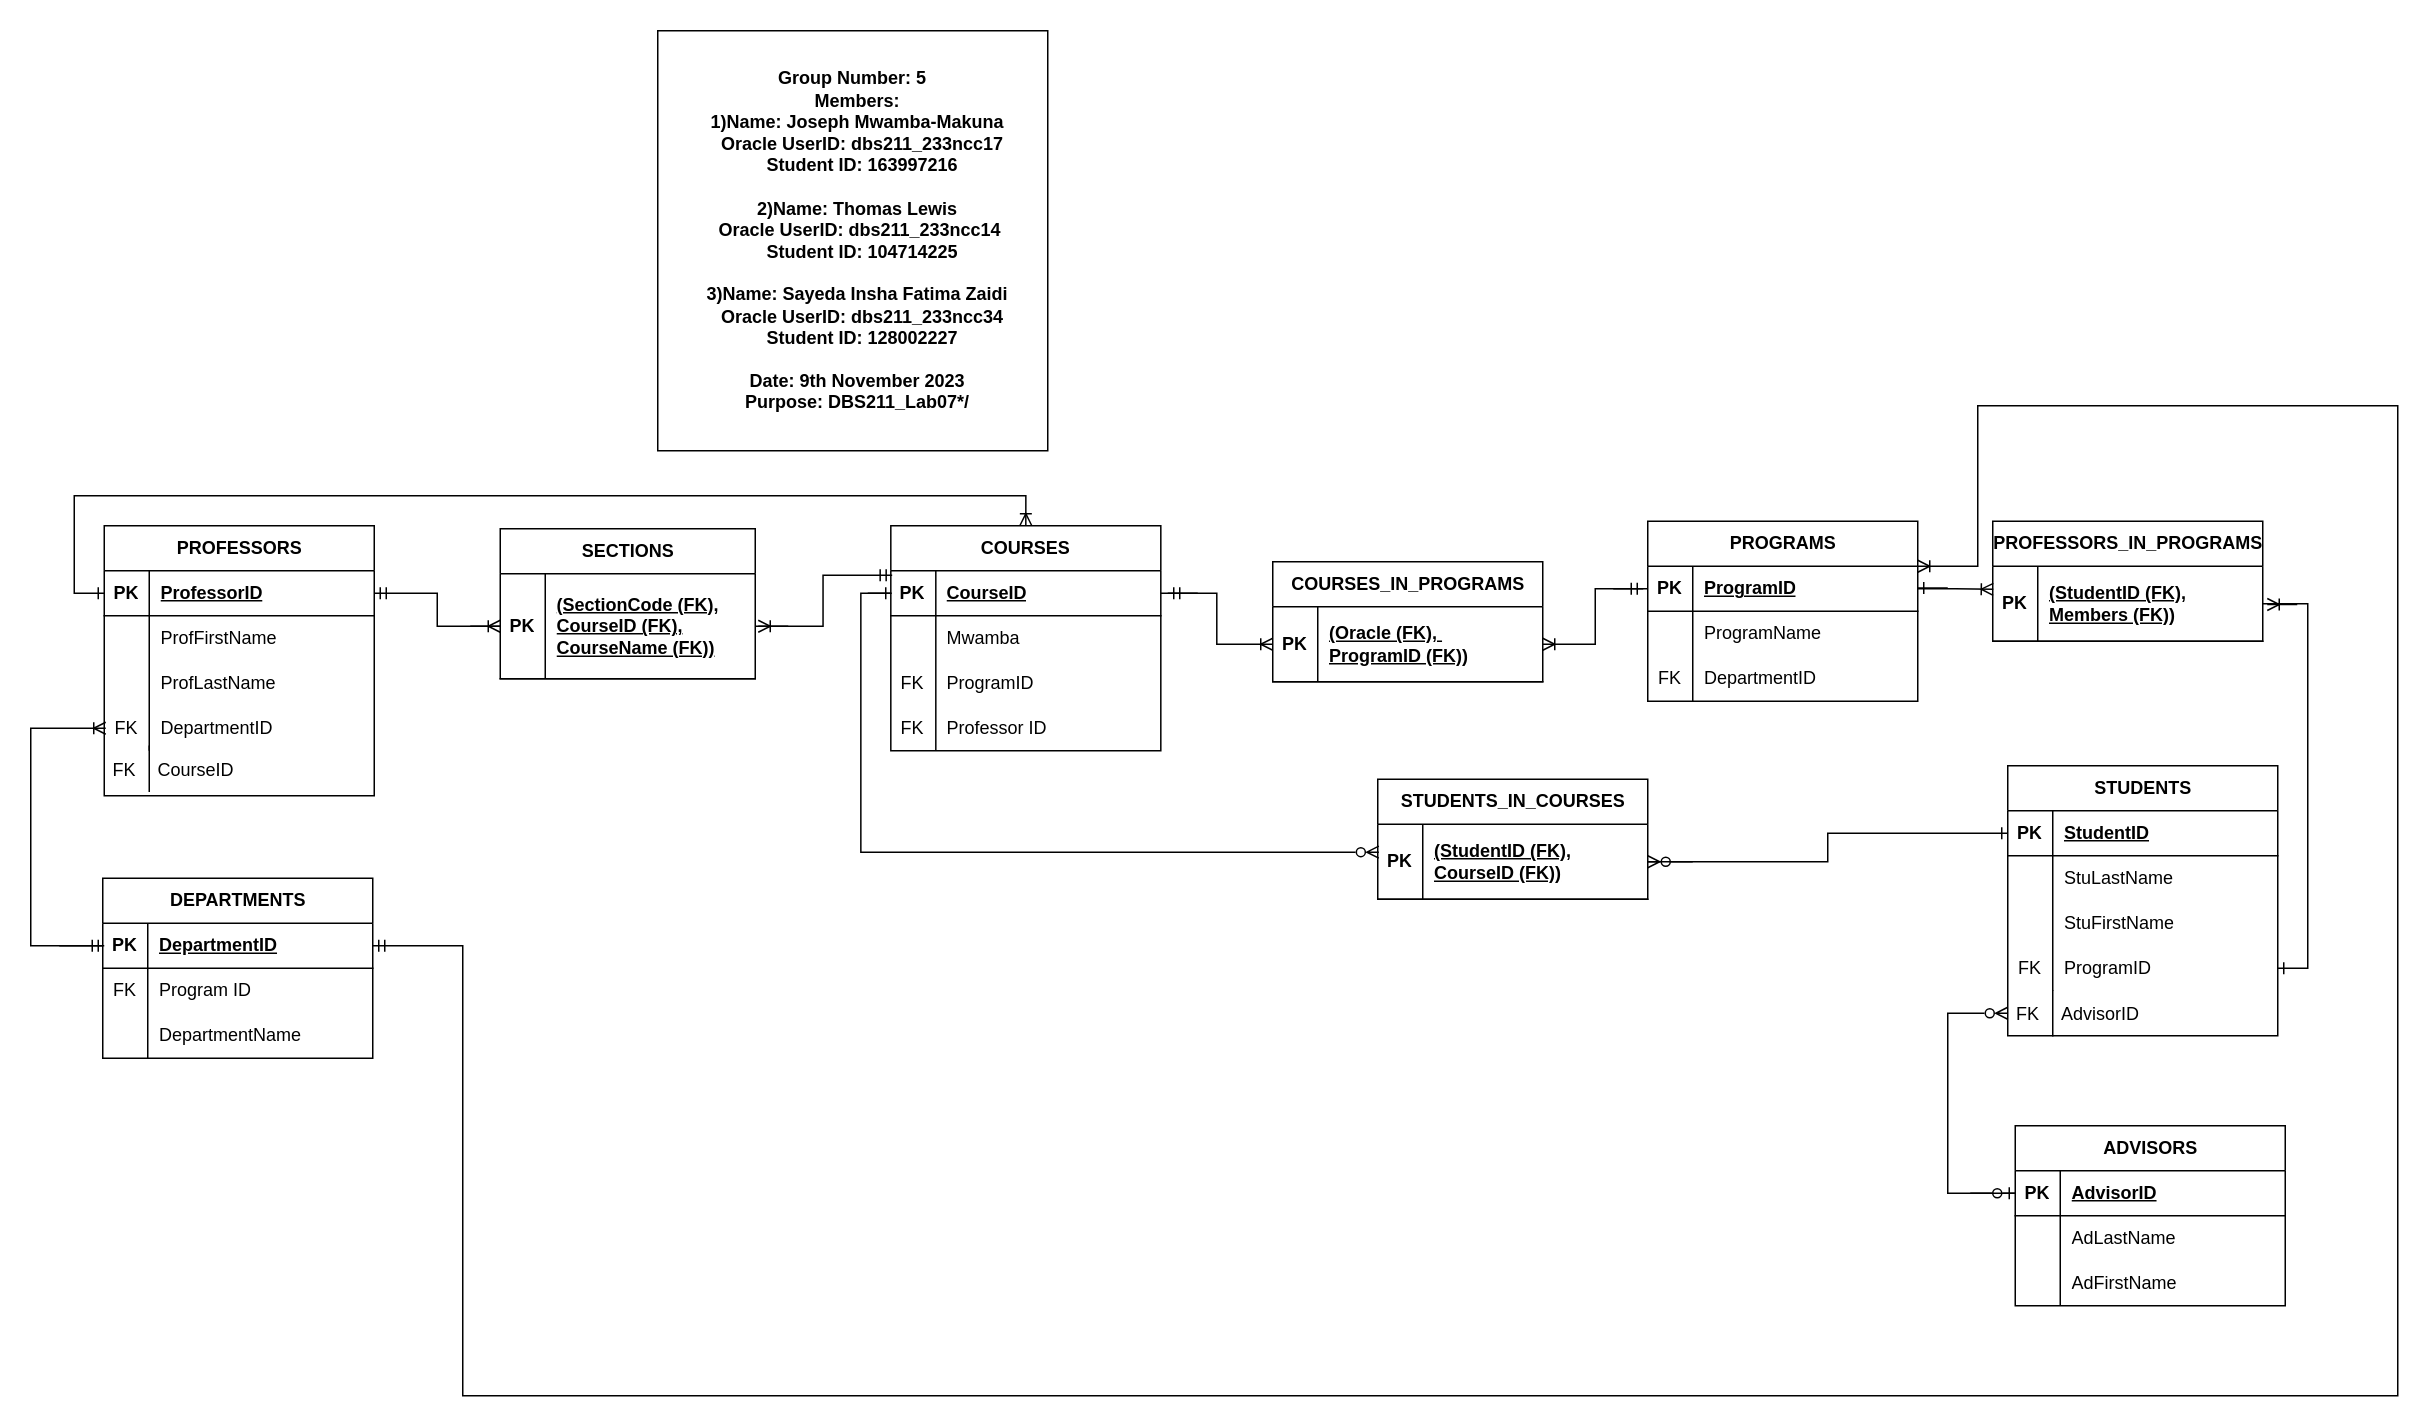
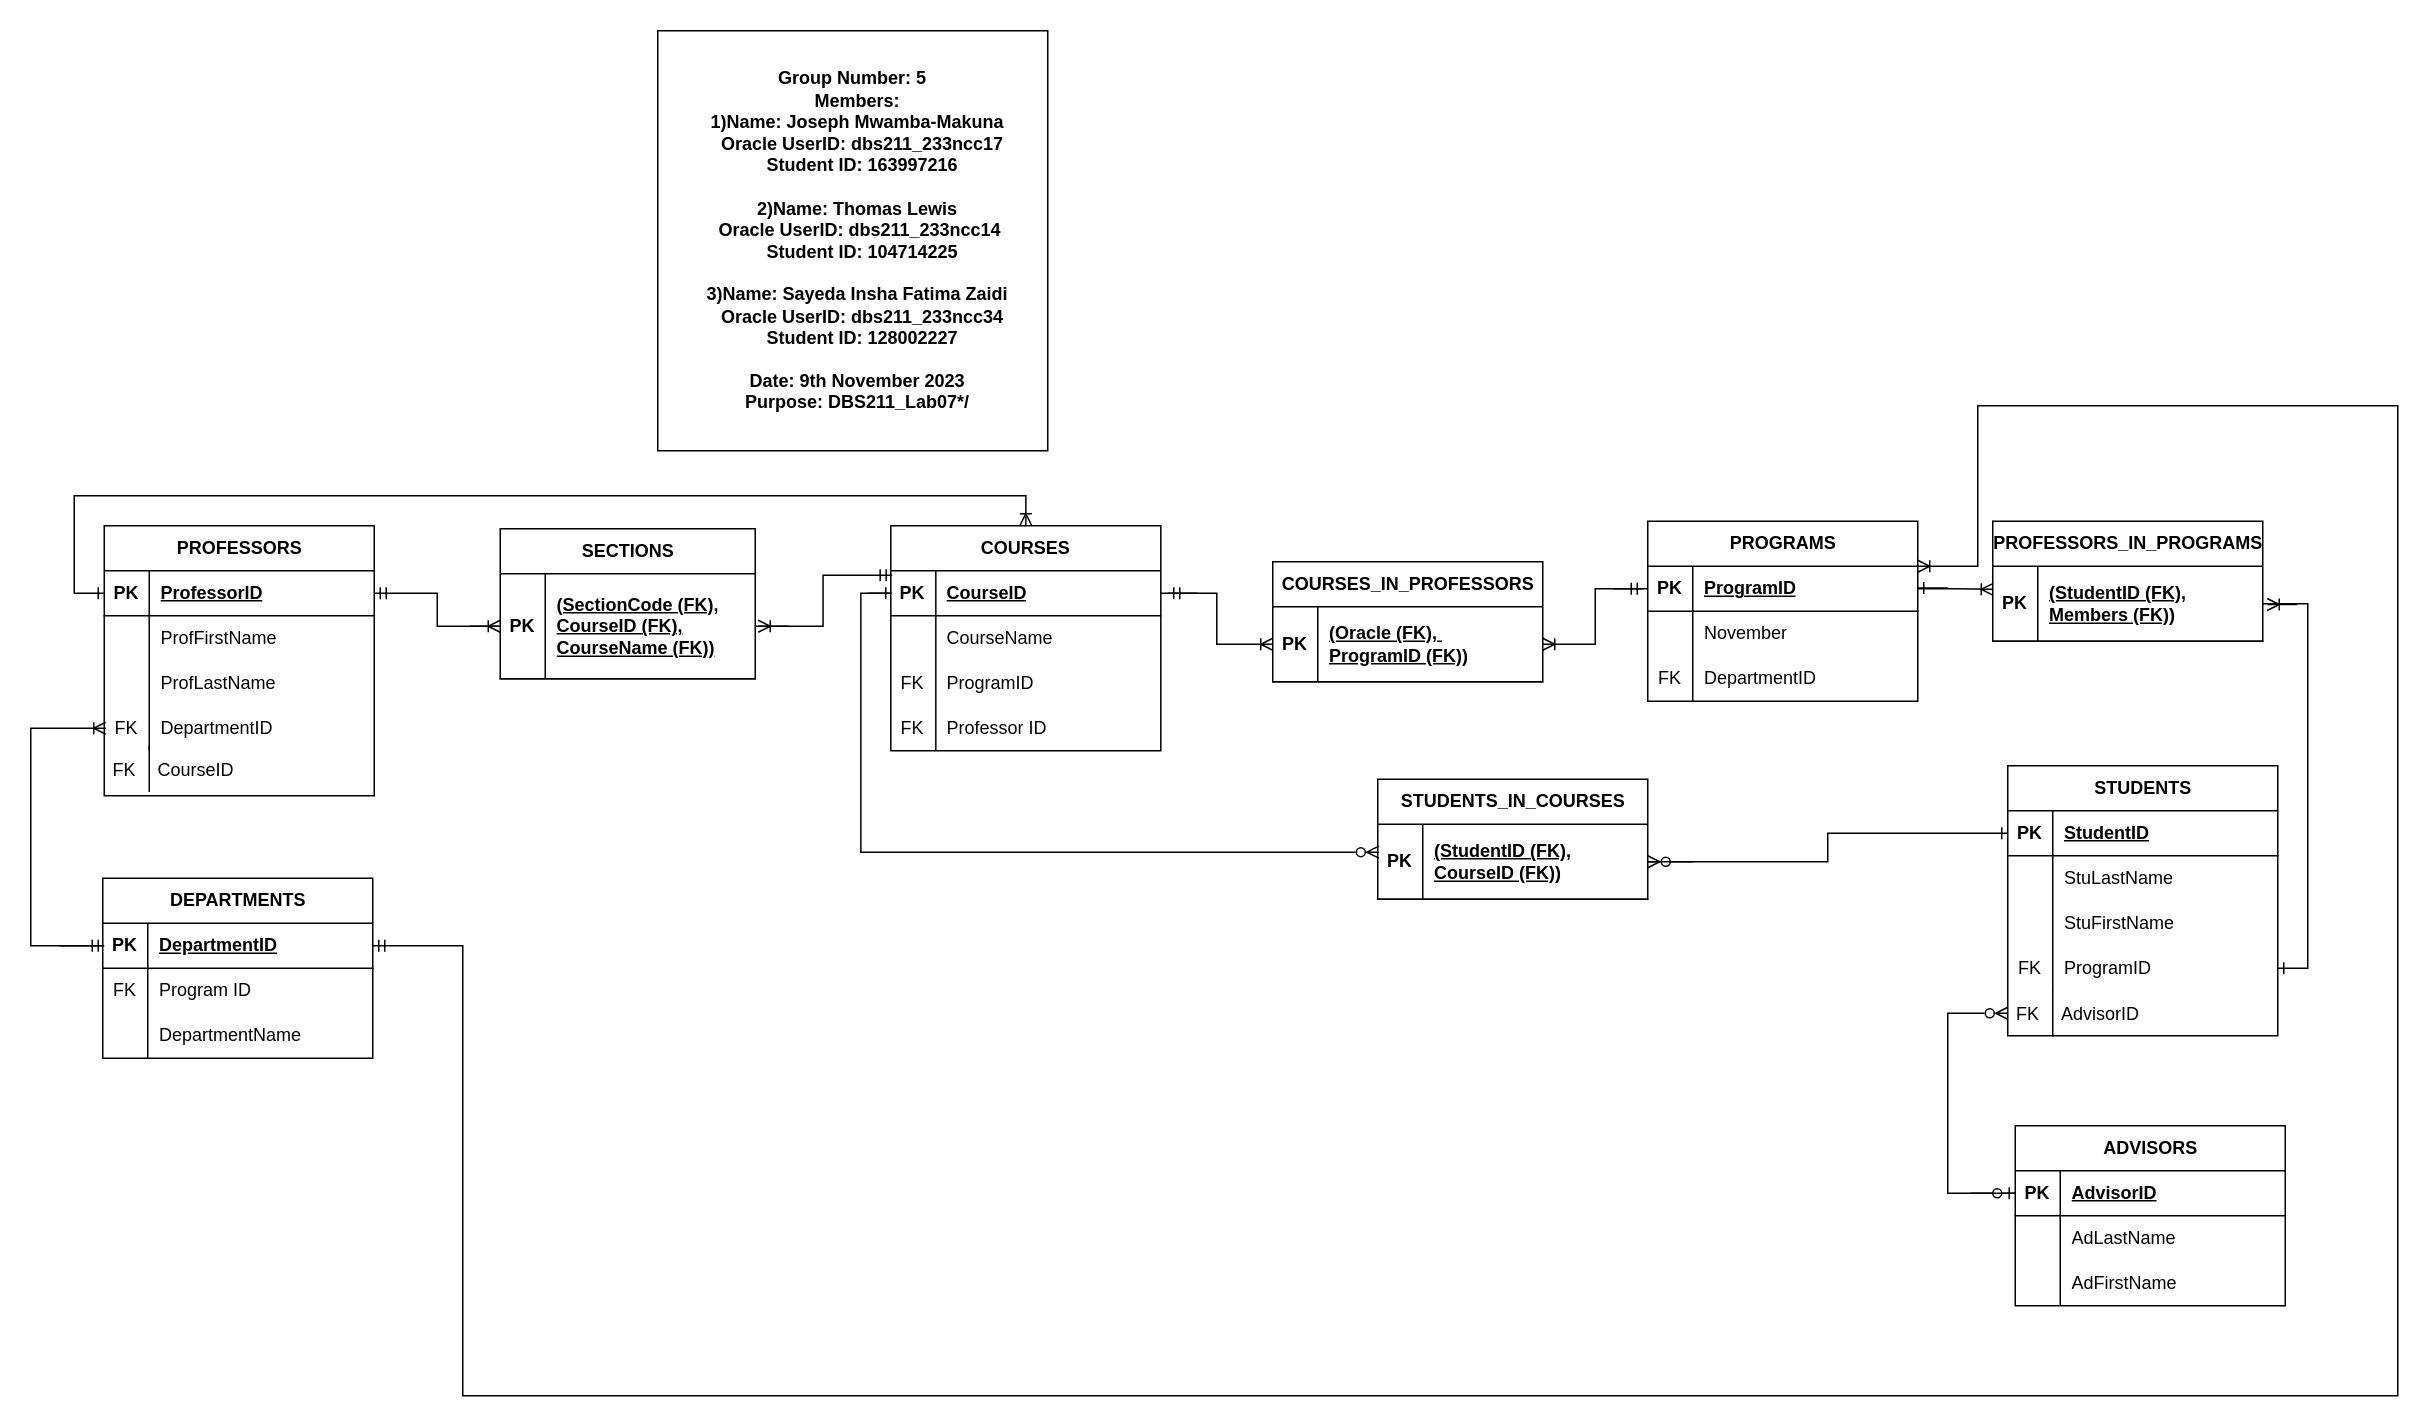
node "COURSES_IN_PROGRAMS": label "COURSES_IN_PROGRAMS" -> "COURSES_IN_PROFESSORS"
node "ProgramName": label "ProgramName" -> "November"
node "Mwamba": label "Mwamba" -> "CourseName"
